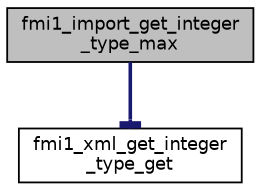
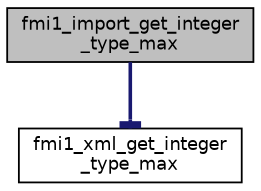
node "fmi1_xml_get_integer _type_get": label "fmi1_xml_get_integer _type_get" -> "fmi1_xml_get_integer _type_max"
